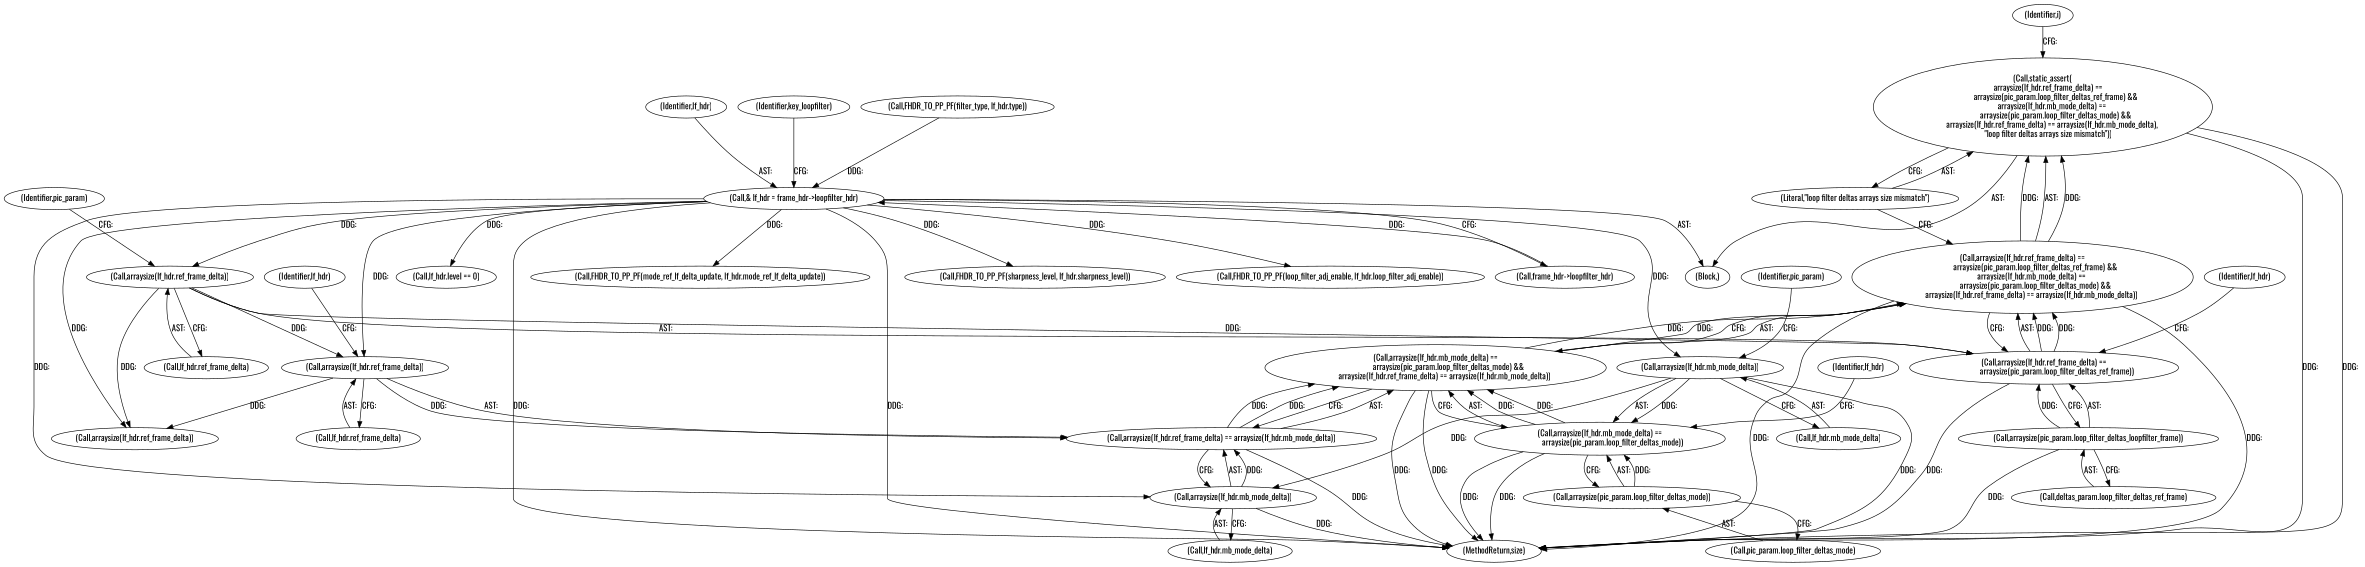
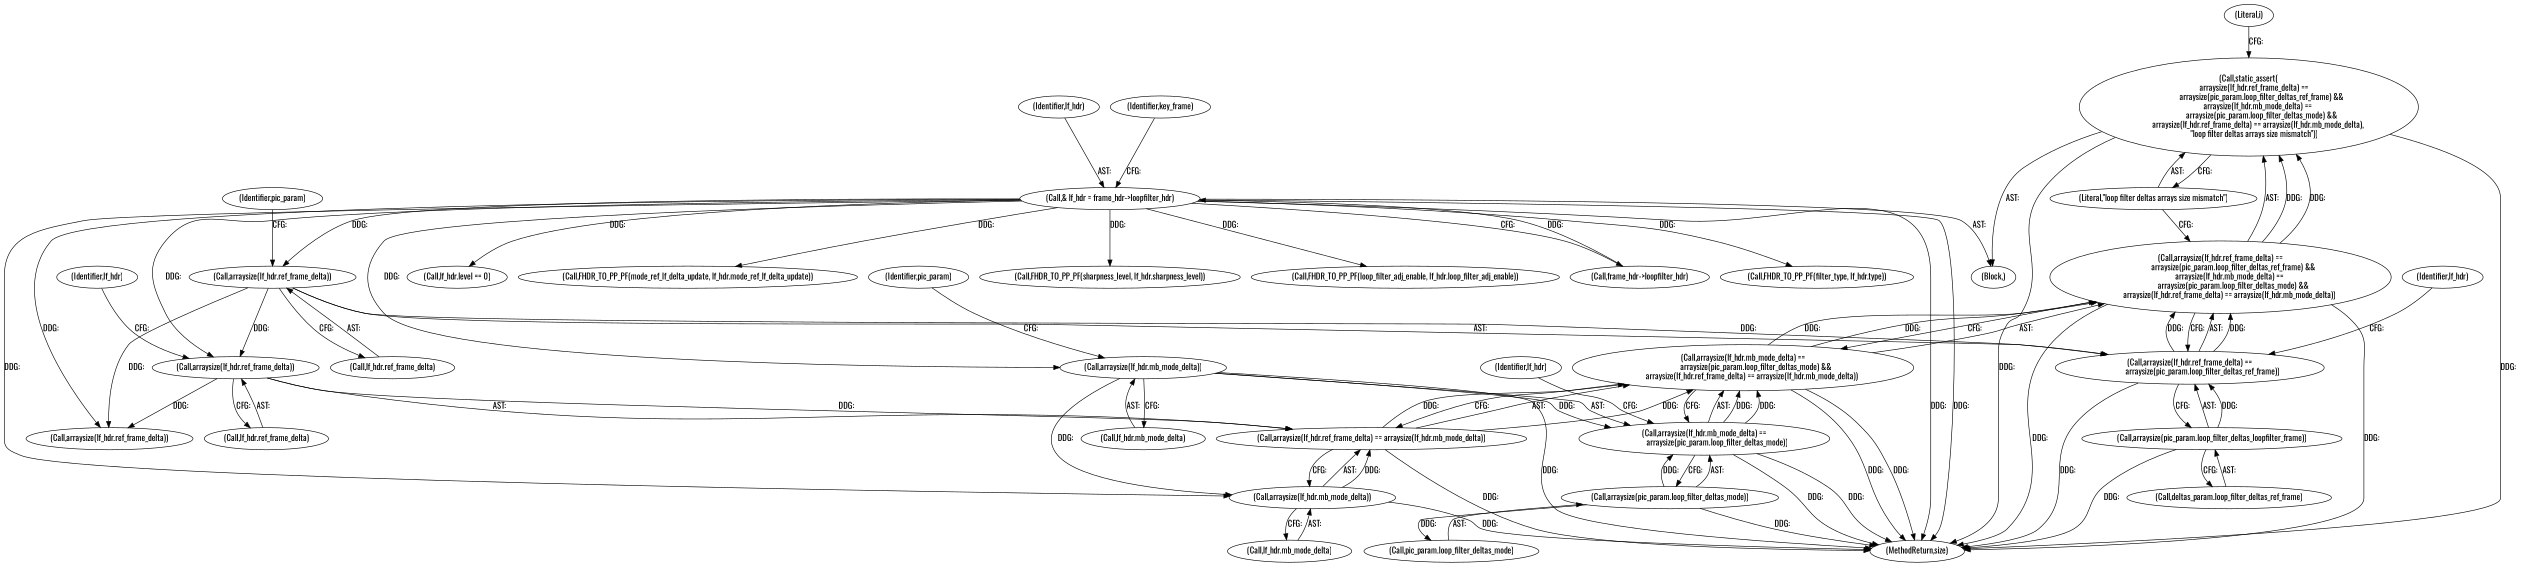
node "(Identifier,i)": label "(Identifier,i)" -> "(Literal,i)"
node "(Identifier,key_loopfilter)": label "(Identifier,key_loopfilter)" -> "(Identifier,key_frame)"
edge "(Call,FHDR_TO_PP_PF(filter_type, lf_hdr.type))" -> "(Call,& lf_hdr = frame_hdr->loopfilter_hdr)": reversed
edge "(Call,arraysize(pic_param.loop_filter_deltas_mode))" -> "(Call,pic_param.loop_filter_deltas_mode)": label "CFG: " -> "DDG: "
edge "(Call,arraysize(pic_param.loop_filter_deltas_mode))" -> "(MethodReturn,size)": added, label "DDG:"
